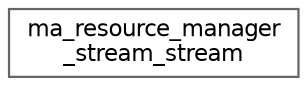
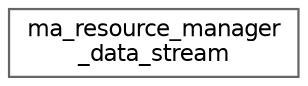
node "ma_resource_manager _stream_stream": label "ma_resource_manager _stream_stream" -> "ma_resource_manager _data_stream"
